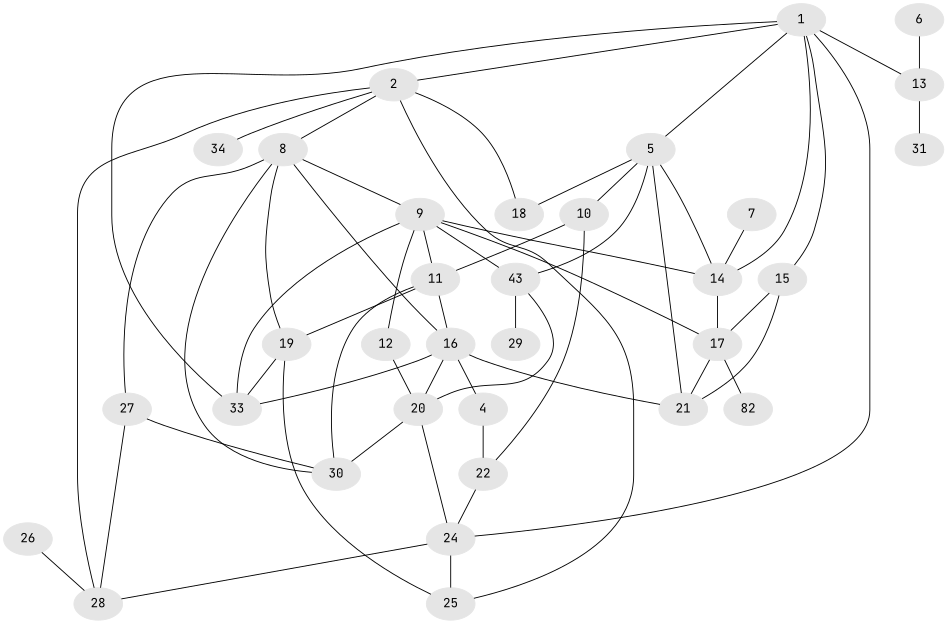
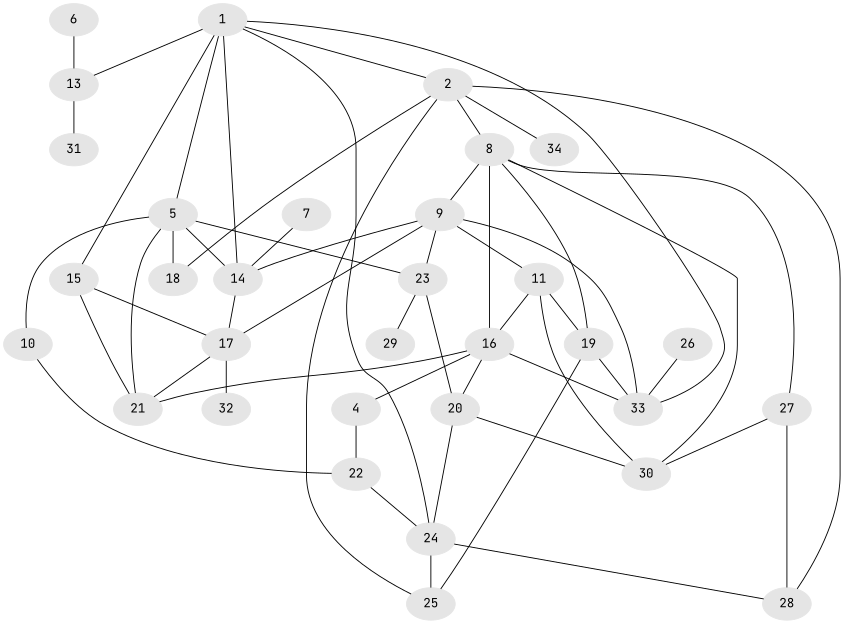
edge "10" -- "11": removed
node "43": label "43" -> "23"
node "12": removed
node "82": label "82" -> "32"
edge "26" -- "28": now "26" -- "33"
